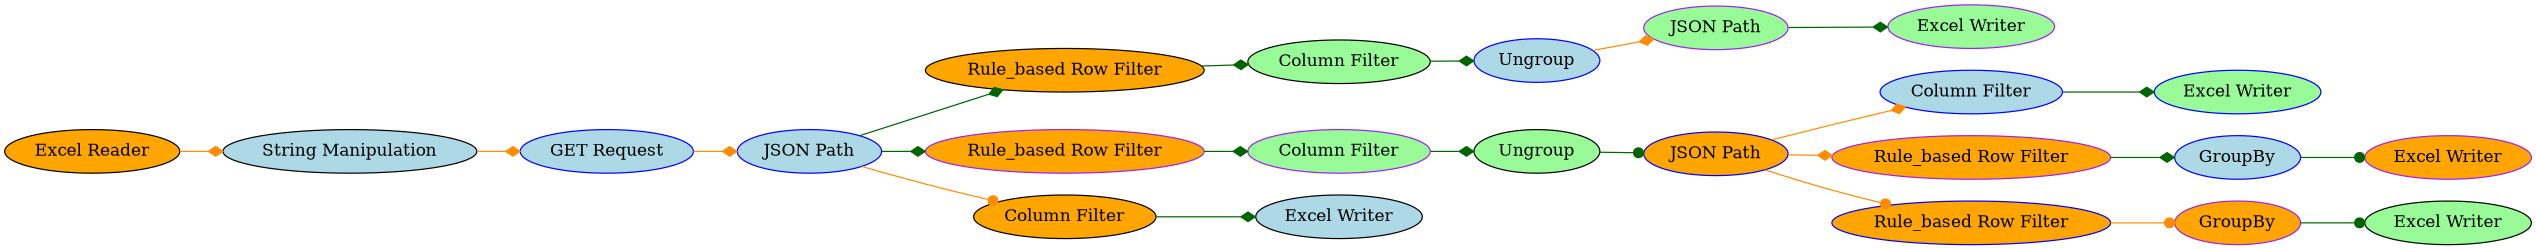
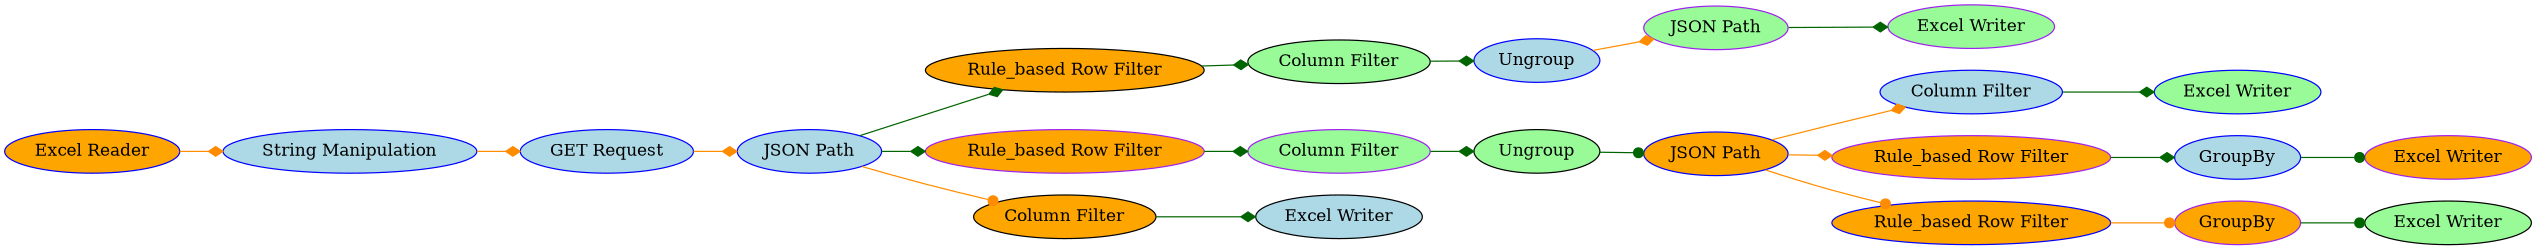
node "Excel Reader": color black -> blue
node "String Manipulation": color black -> blue
